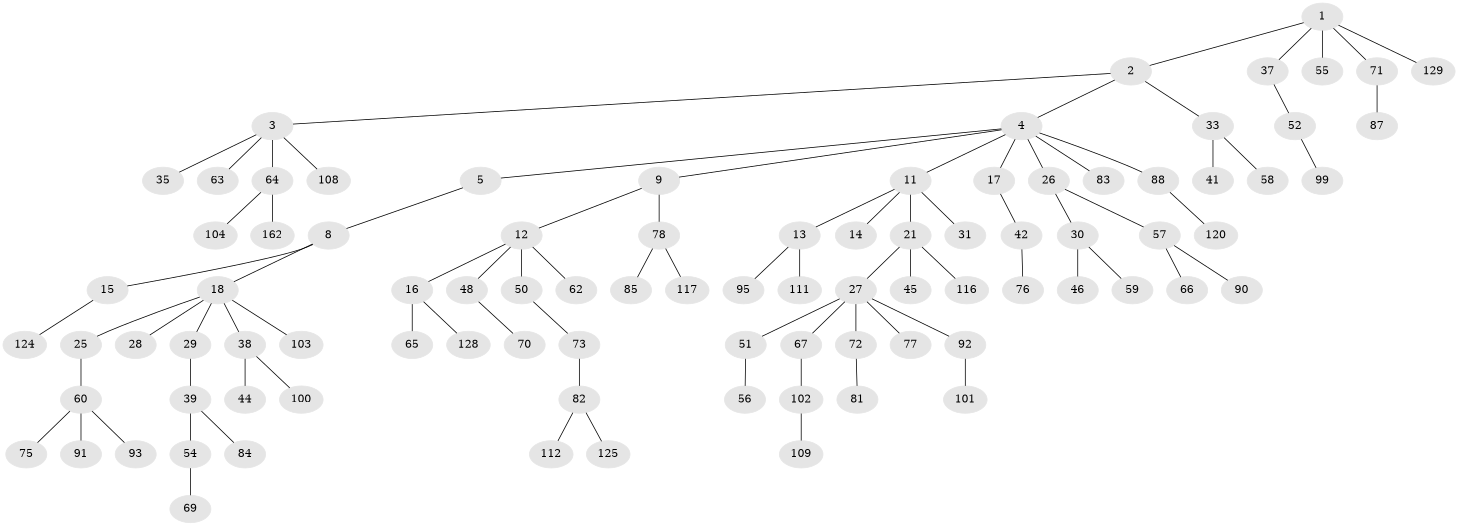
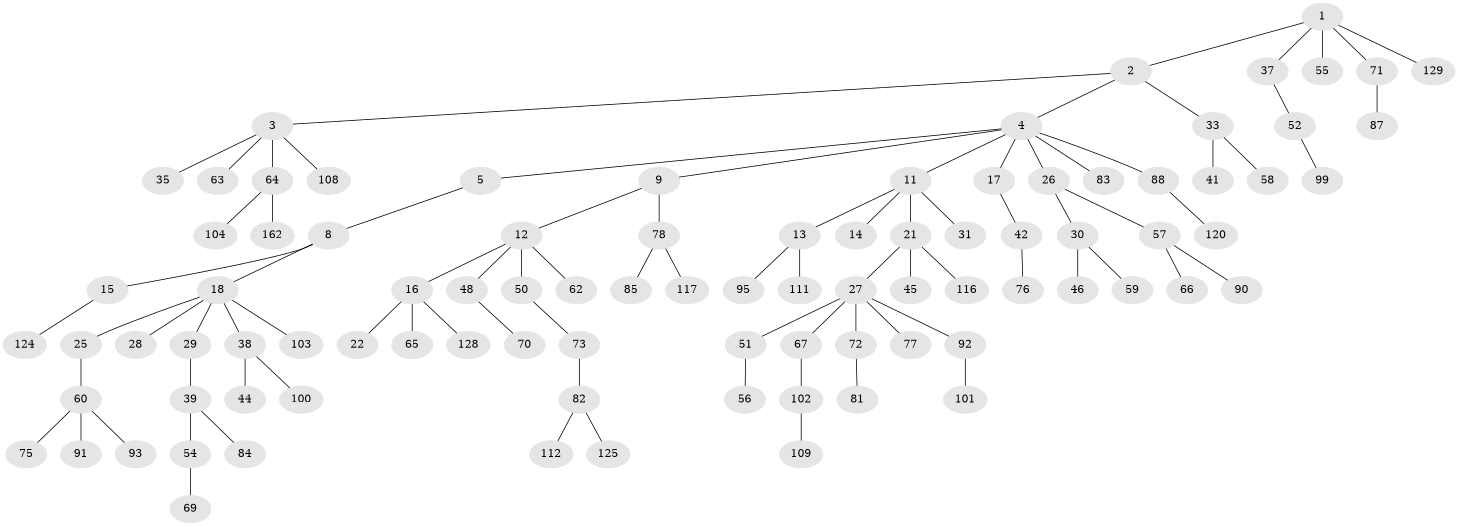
node "22": added
